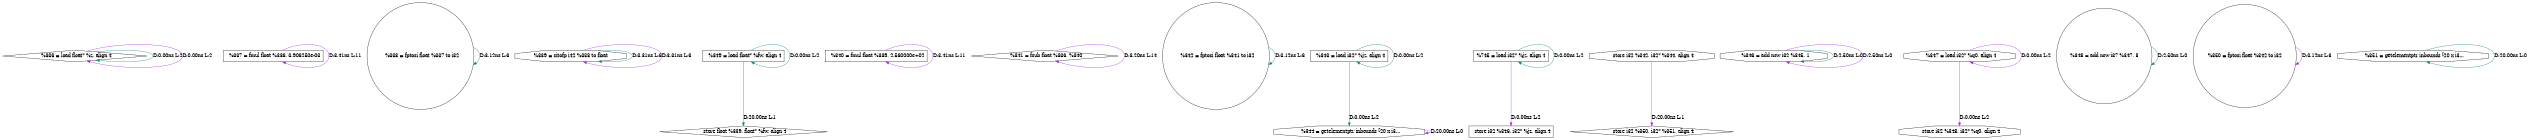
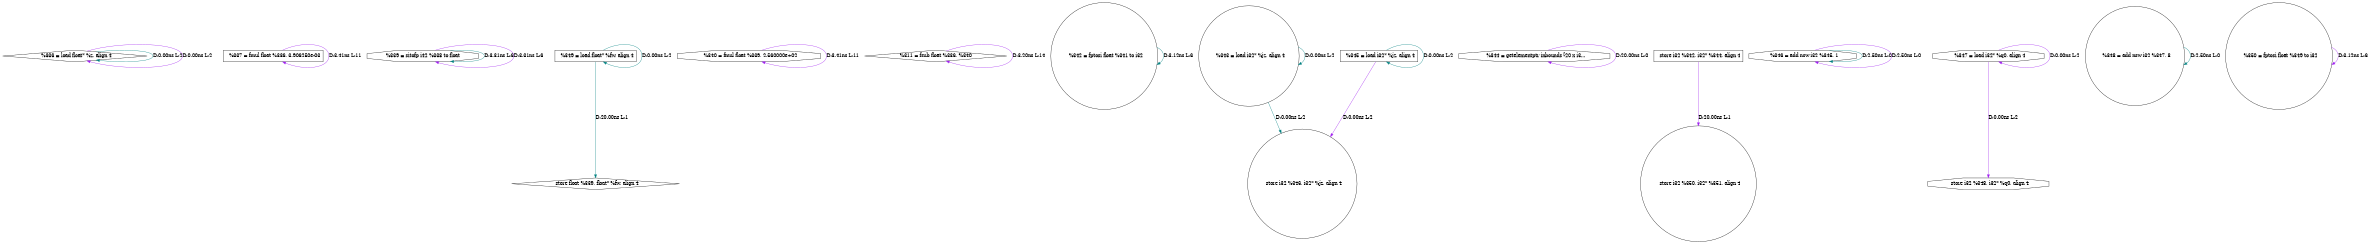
node "%338 = fptosi float %337 to i32": removed
node "%340 = fmul float %339, 2.560000e+02": shape box -> octagon
node "%341 = fsub float %336, %340": label "%341 = fsub float %336, %340" -> "%311 = fsub float %336, %340"
node "%343 = load i32* %jz, align 4": shape box -> circle
node "%745 = load i32* %jz, align 4": label "%745 = load i32* %jz, align 4" -> "%345 = load i32* %jz, align 4"
node "store i32 %342, i32* %344, align 4": shape octagon -> box
node "%348 = add nsw i37 %347, 8": label "%348 = add nsw i37 %347, 8" -> "%348 = add nsw i32 %347, 8"
node "%350 = fptosi float %342 to i32": label "%350 = fptosi float %342 to i32" -> "%350 = fptosi float %349 to i32"
node "%351 = getelementptr inbounds [20 x i3...": removed
edge "%343 = load i32* %jz, align 4" -> "%344 = getelementptr inbounds [20 x i3...": now "%343 = load i32* %jz, align 4" -> "store i32 %346, i32* %jz, align 4"
node "store i32 %346, i32* %jz, align 4": shape box -> circle
node "store i32 %350, i32* %351, align 4": shape diamond -> circle
